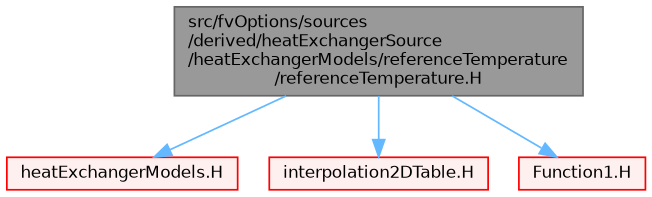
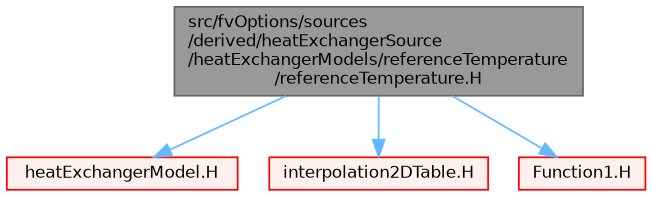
node "heatExchangerModels.H": label "heatExchangerModels.H" -> "heatExchangerModel.H"
